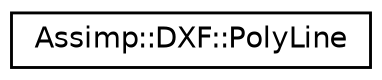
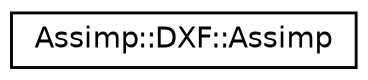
node "Assimp::DXF::PolyLine": label "Assimp::DXF::PolyLine" -> "Assimp::DXF::Assimp"
